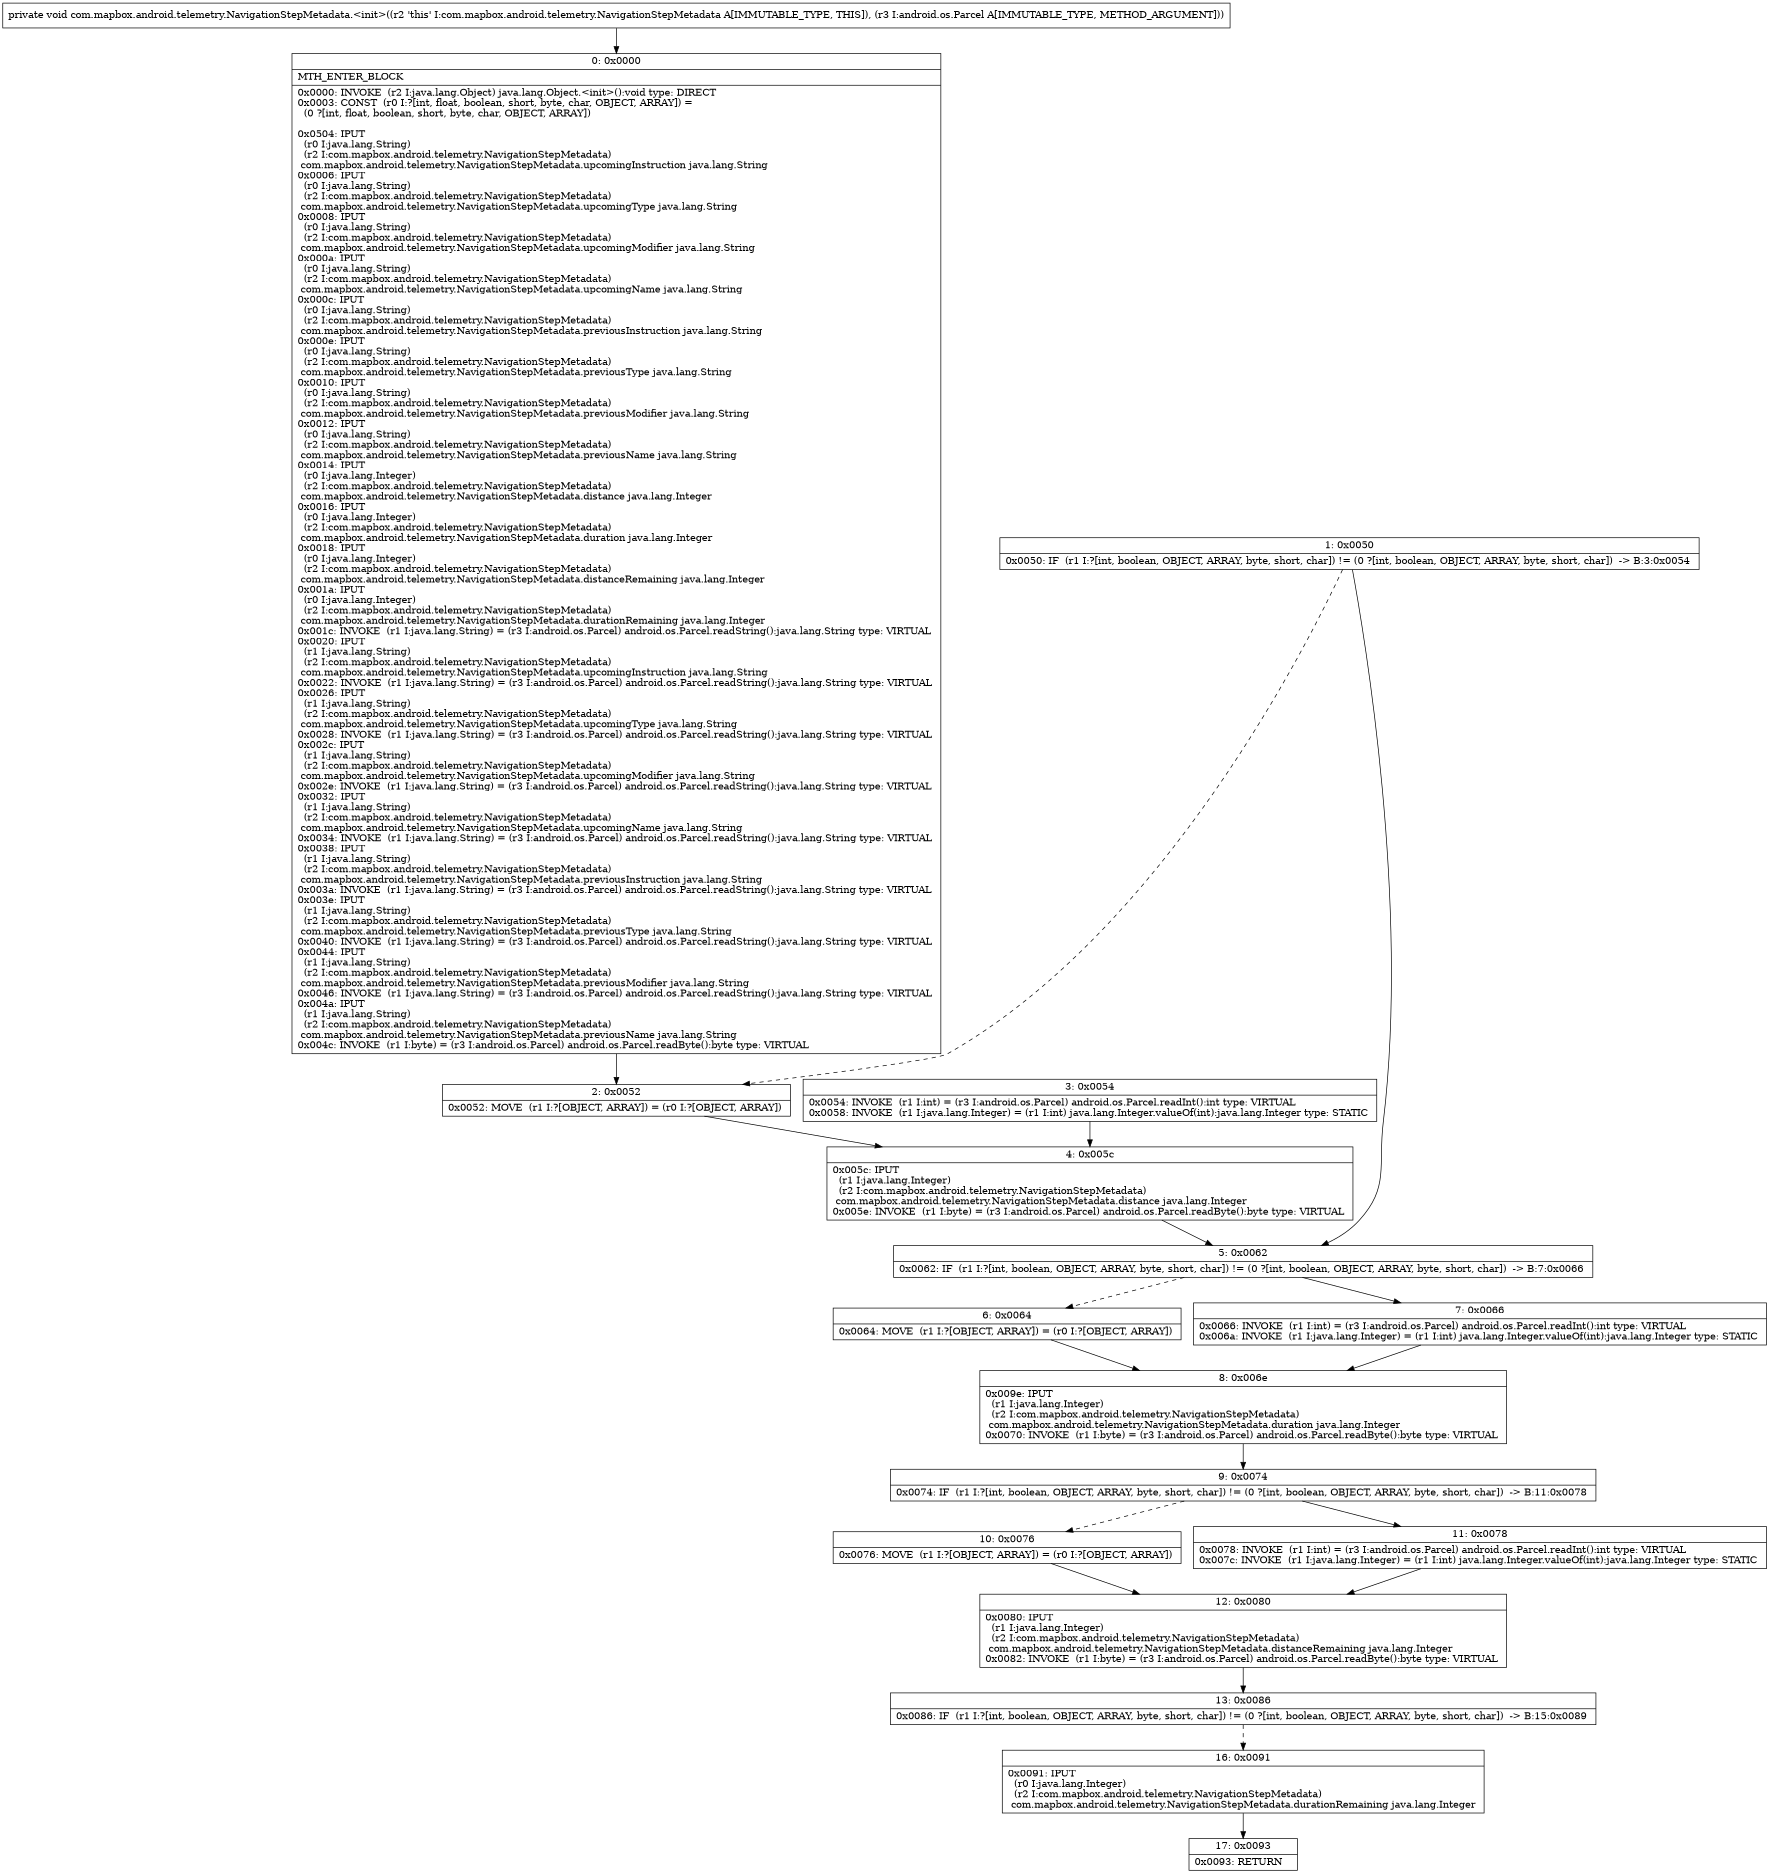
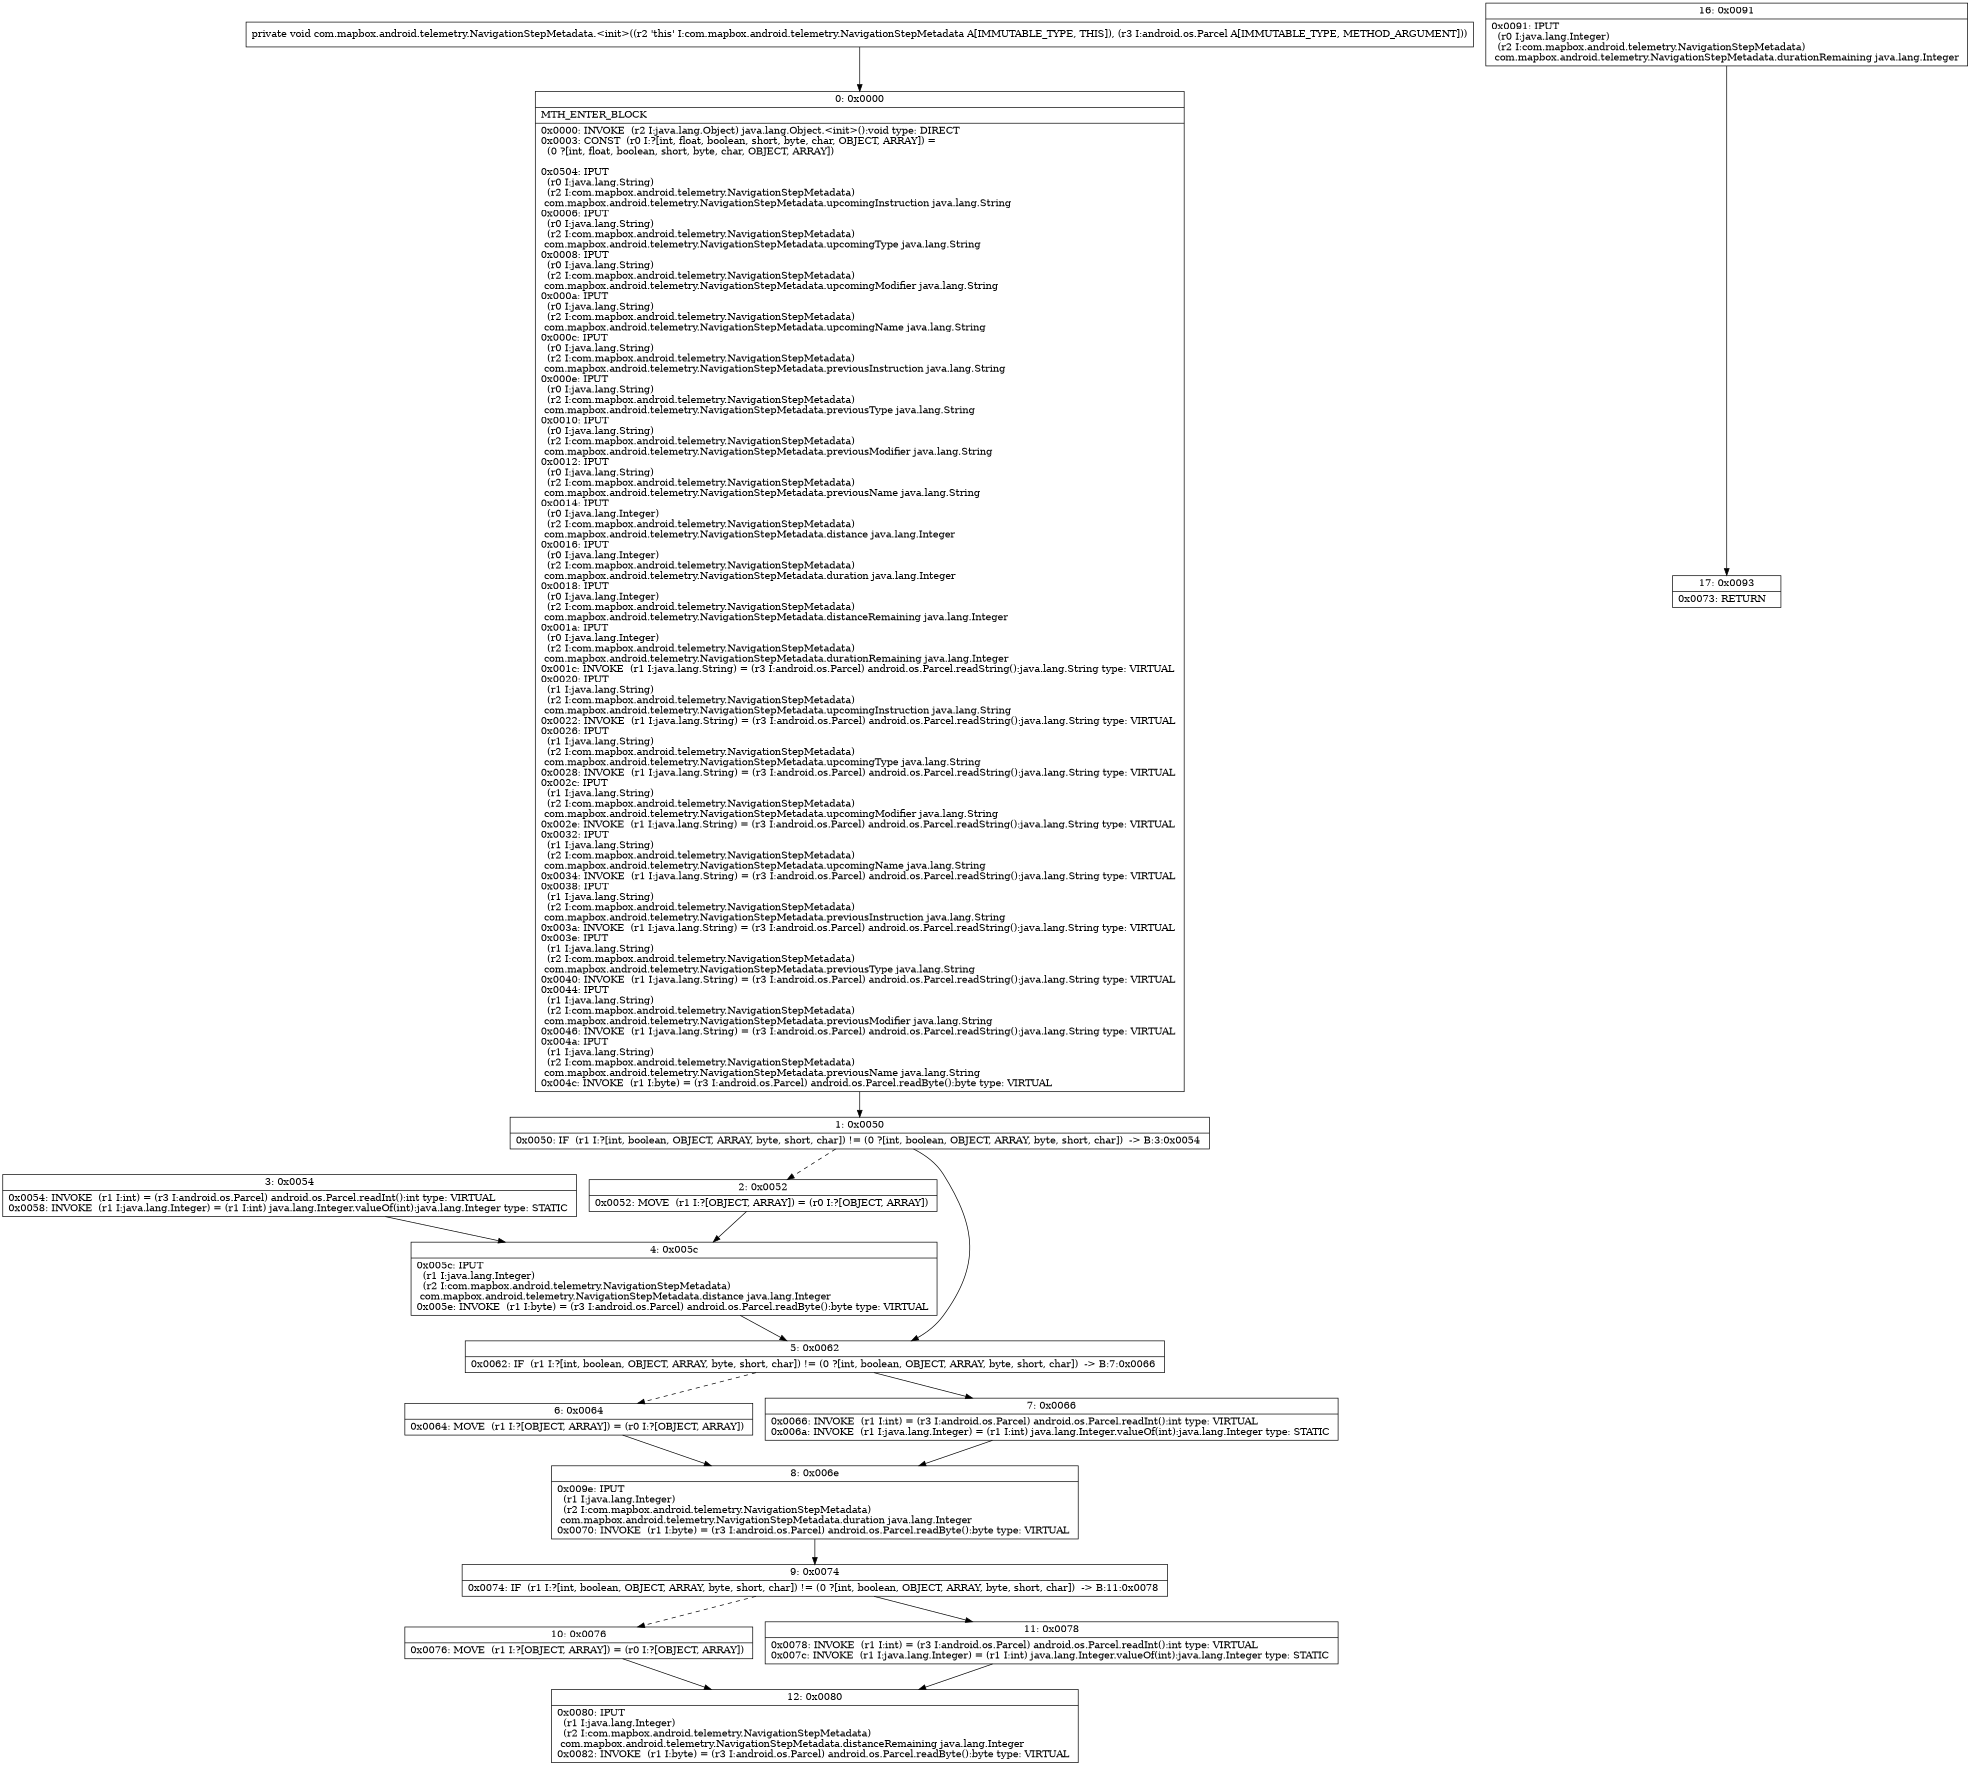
edge "0: 0x0000" -> "2: 0x0052": now "0: 0x0000" -> "1: 0x0050"
node "13: 0x0086": removed
node "17: 0x0093": text "0x0093: RETURN" -> "0x0073: RETURN"
